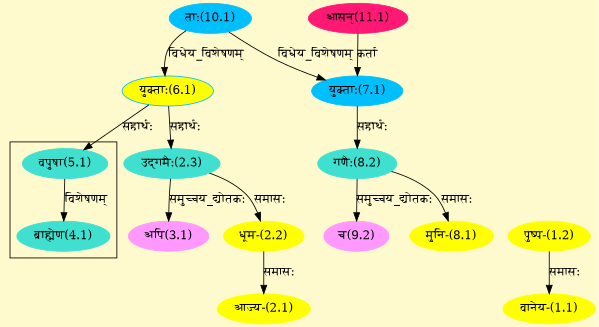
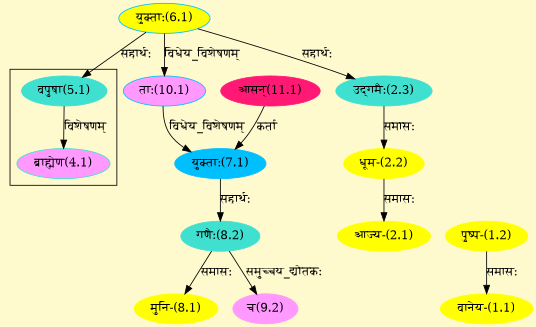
node "ताः(10.1)": fillcolor #00bfff -> #ff99ff
edge "ताः(10.1)" -> "युक्ताः(6.1)": reversed
node "ब्राह्मेण(4.1)": fillcolor #40e0d0 -> #ff99ff
node "अपि(3.1)": removed
